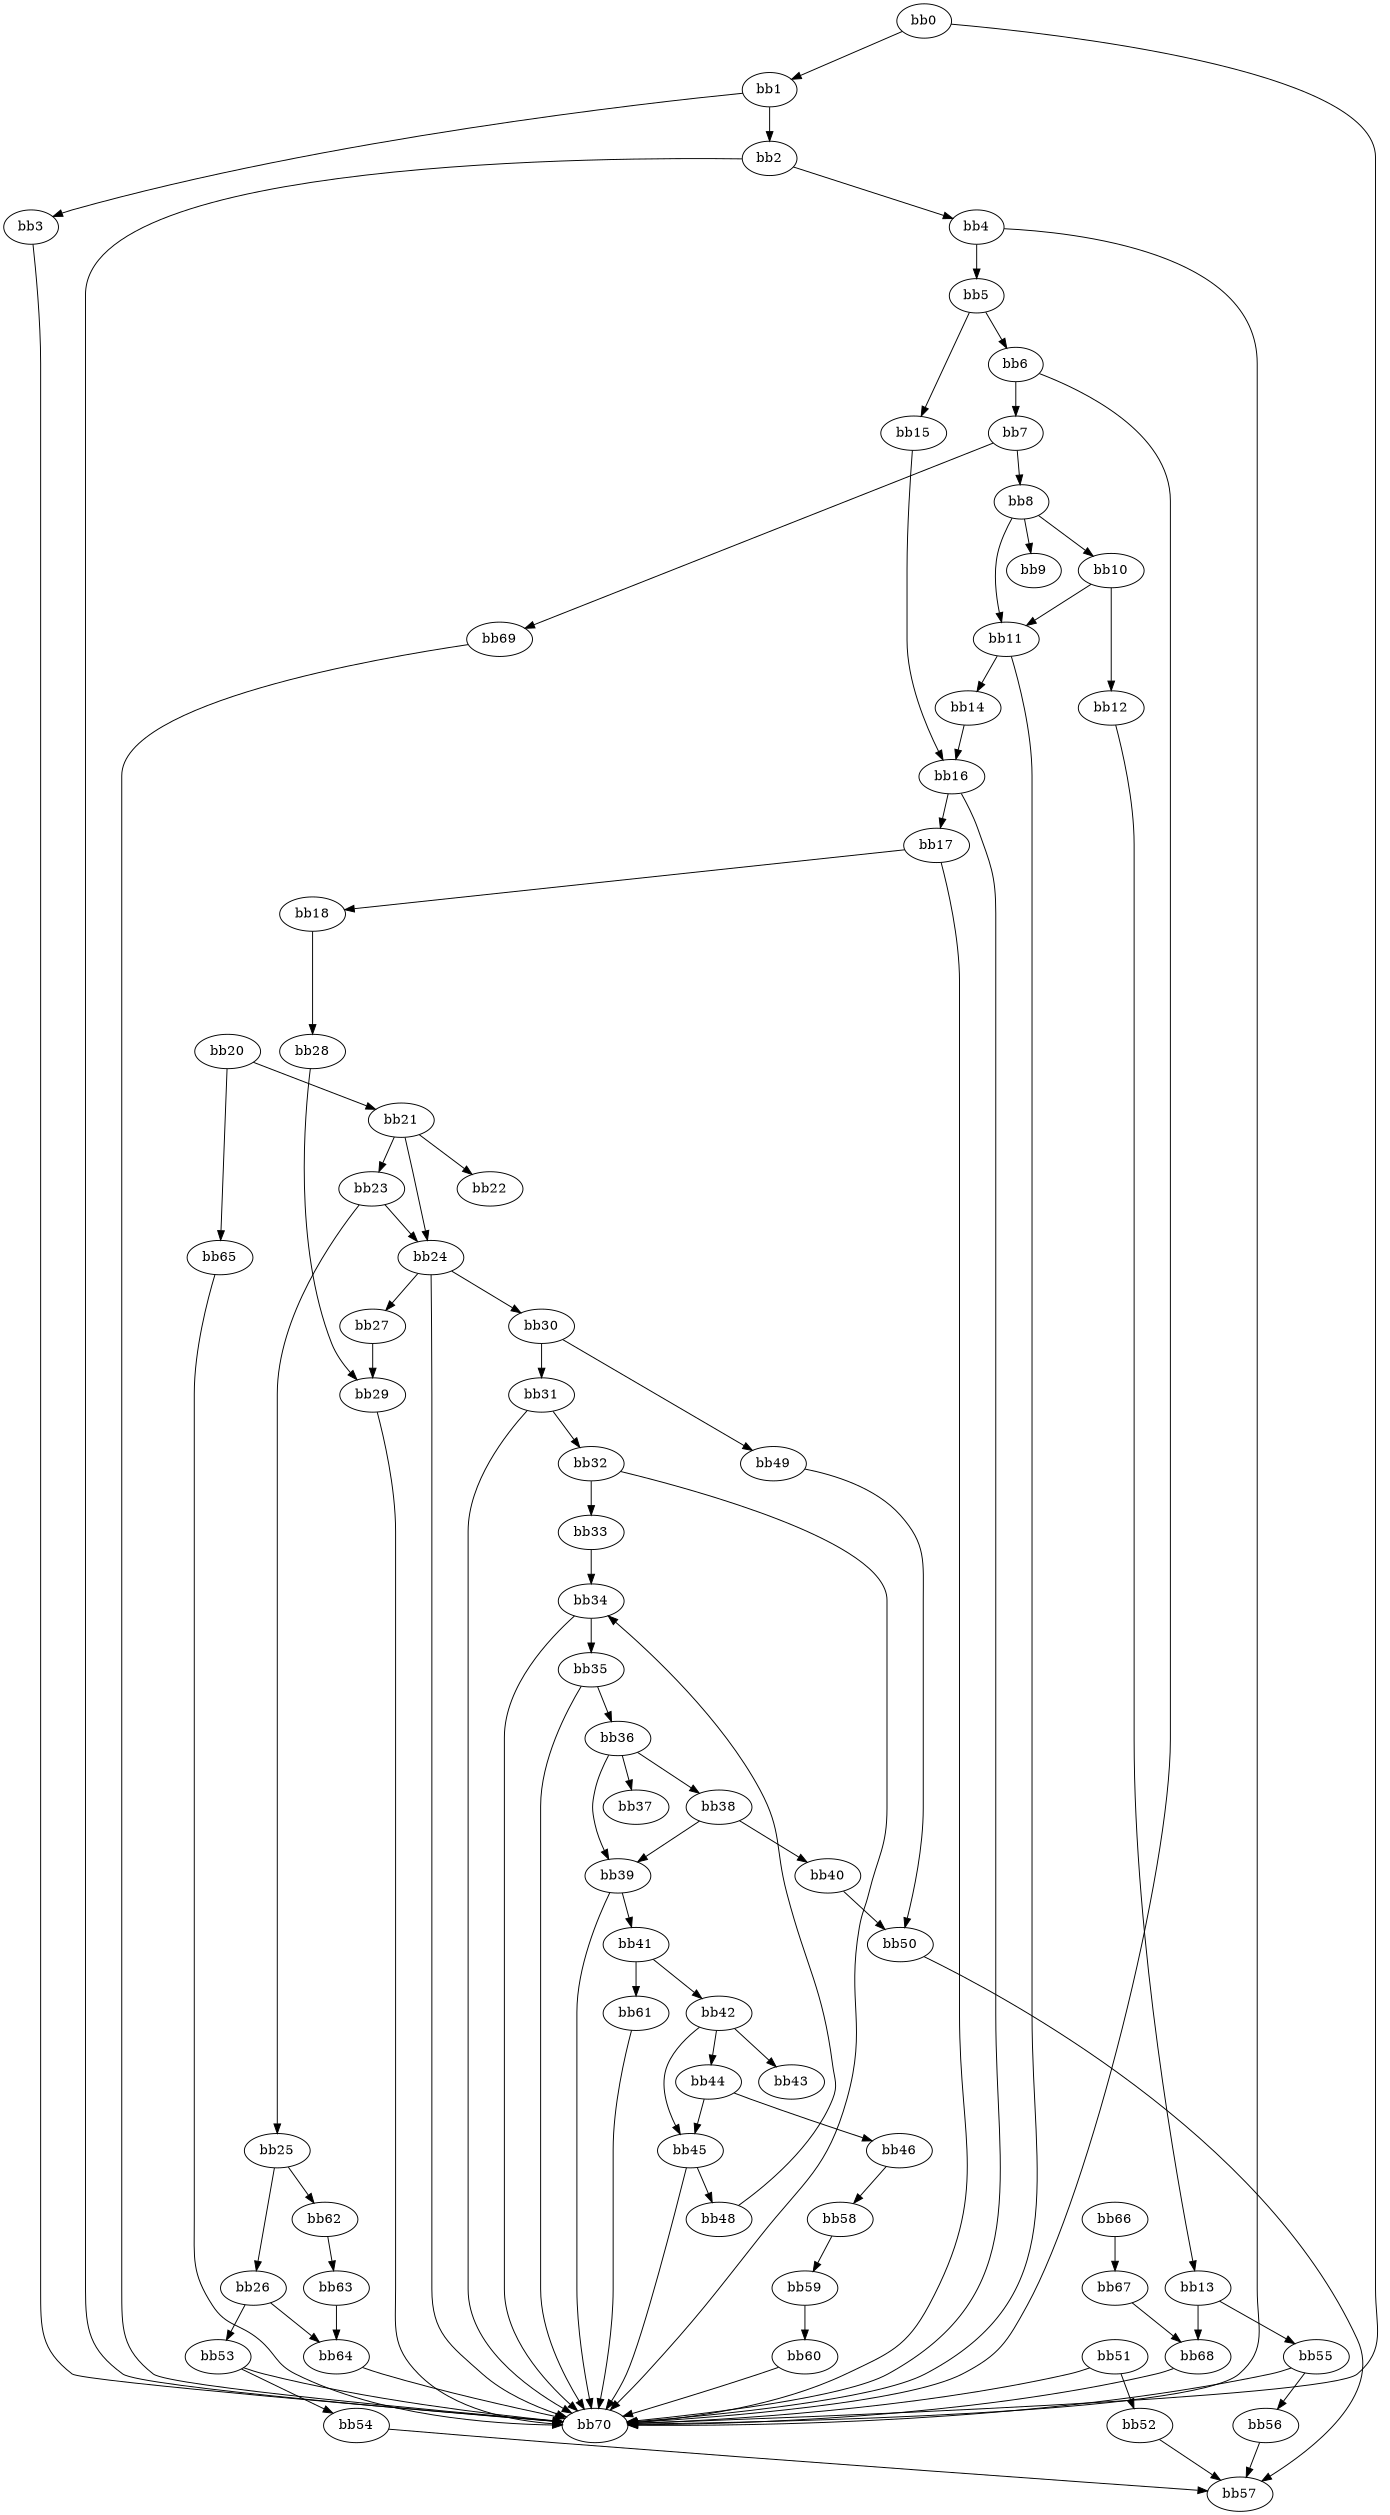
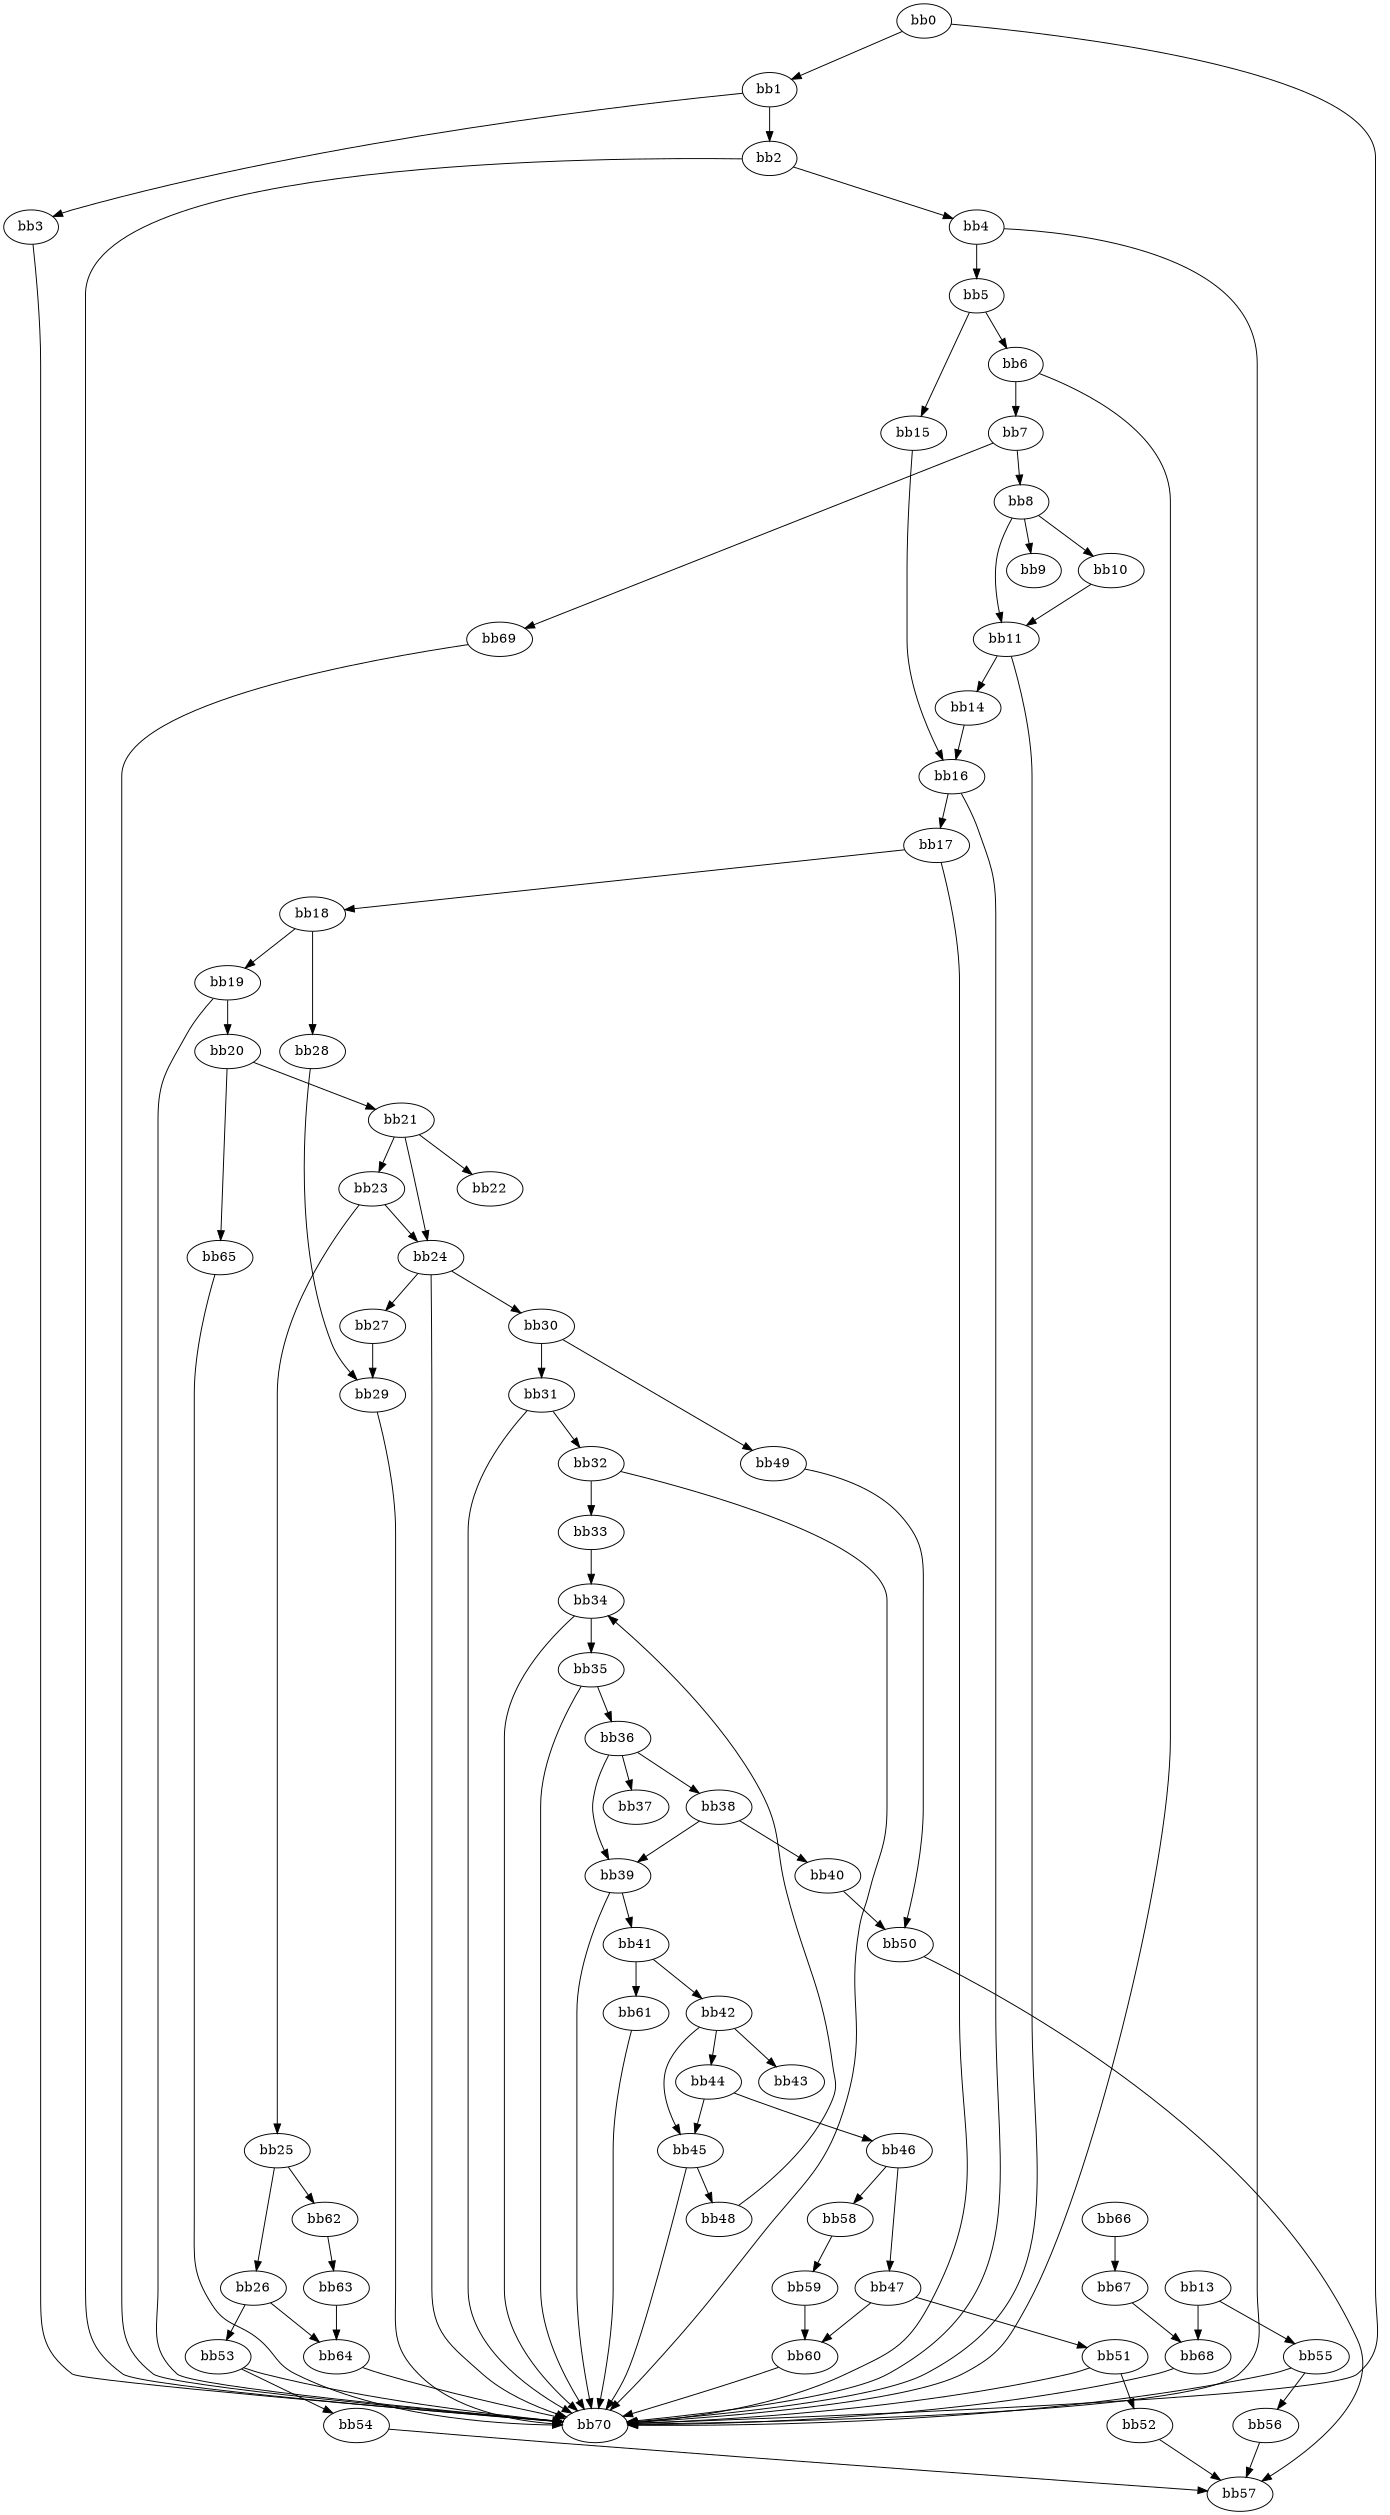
node "bb12": removed
node "bb19": added
node "bb47": added
